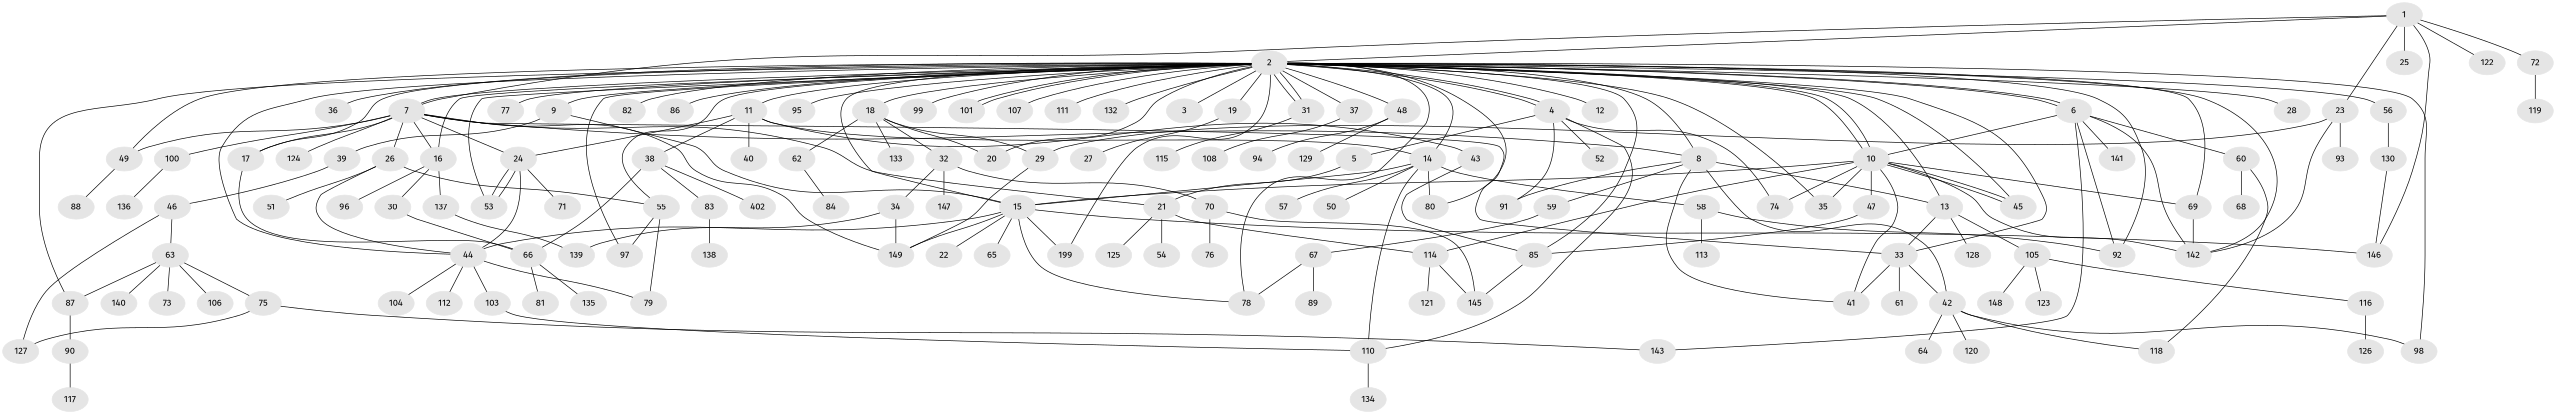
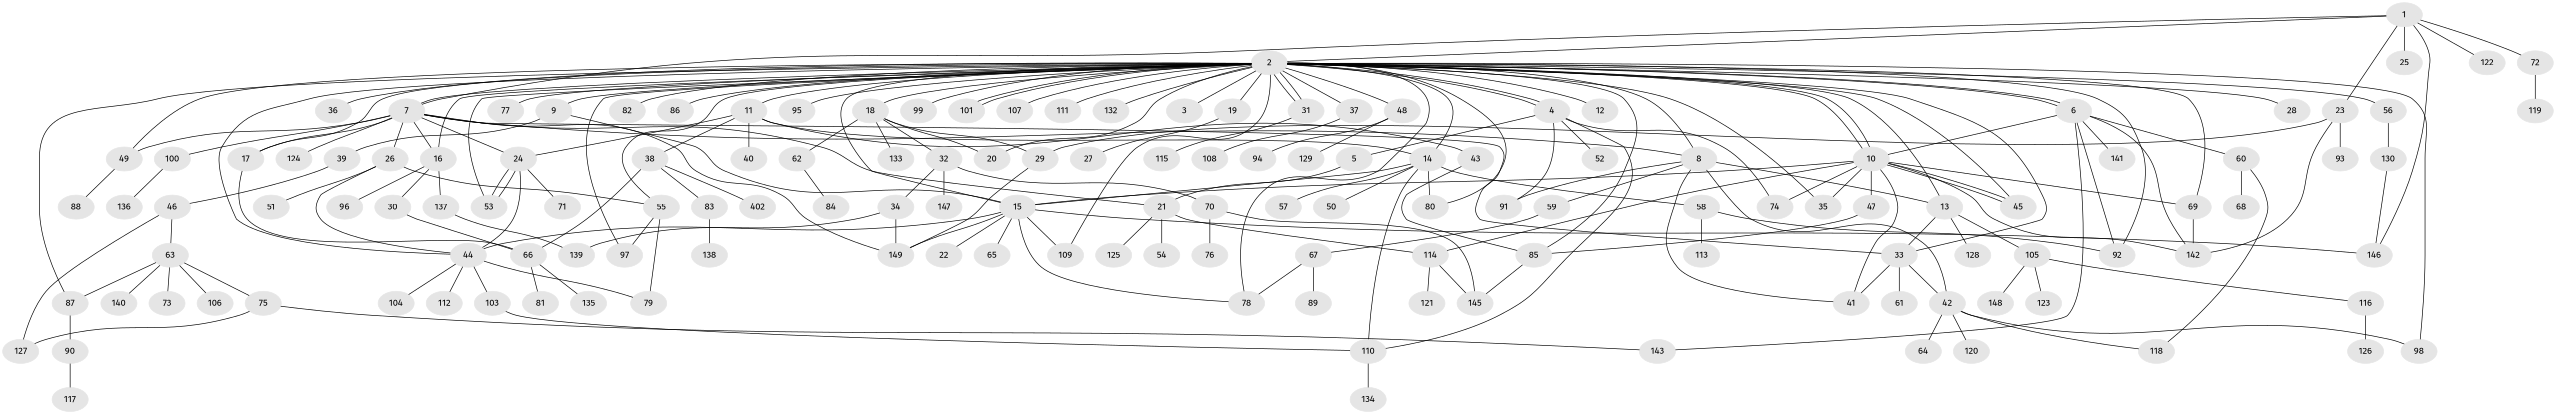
edge "2" -- "142": removed
node "199": label "199" -> "109"
